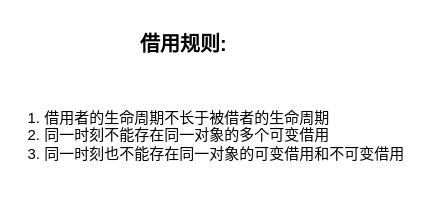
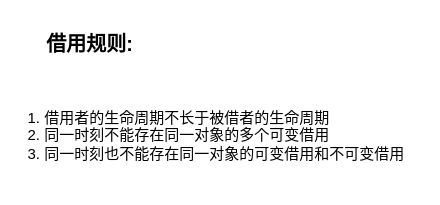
node "借用规则:": moved (206, 44) -> (112, 44)
